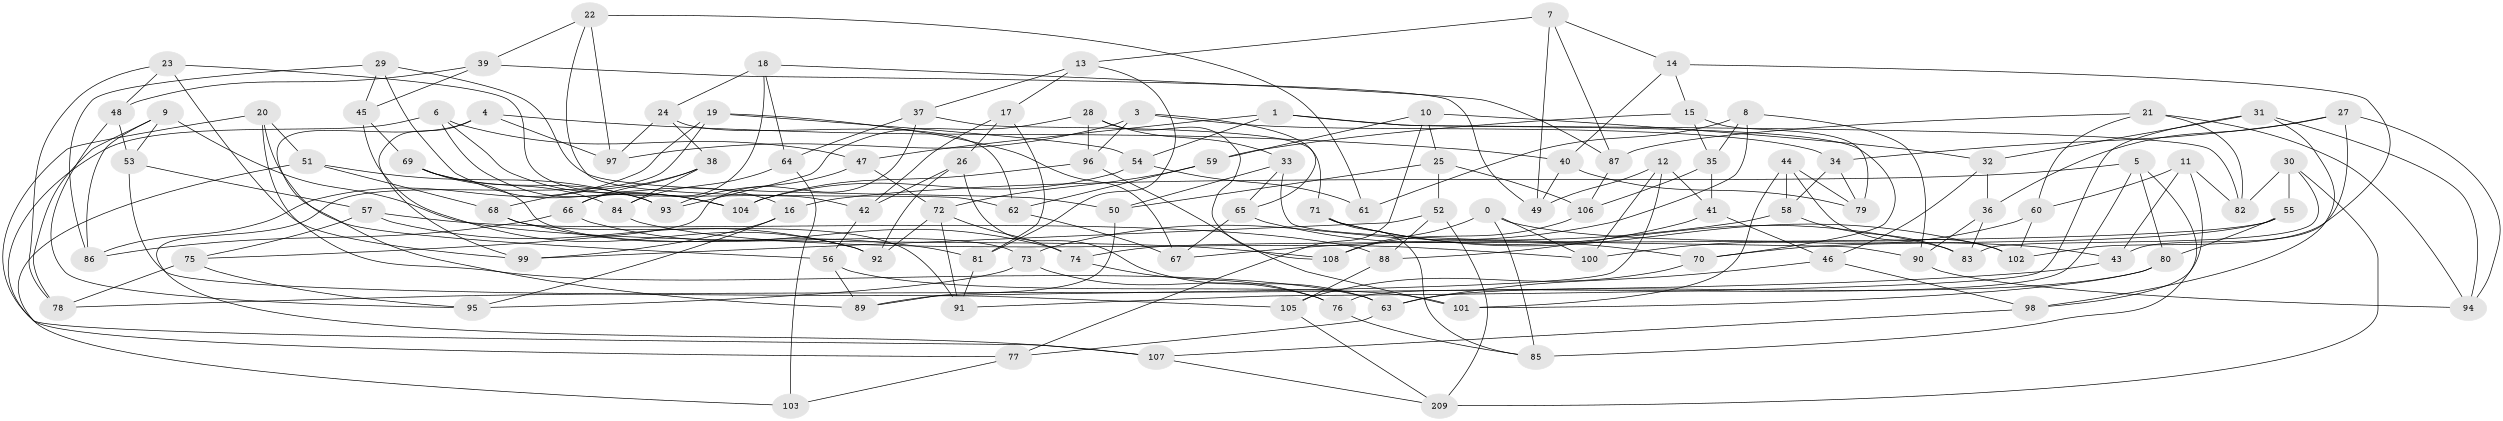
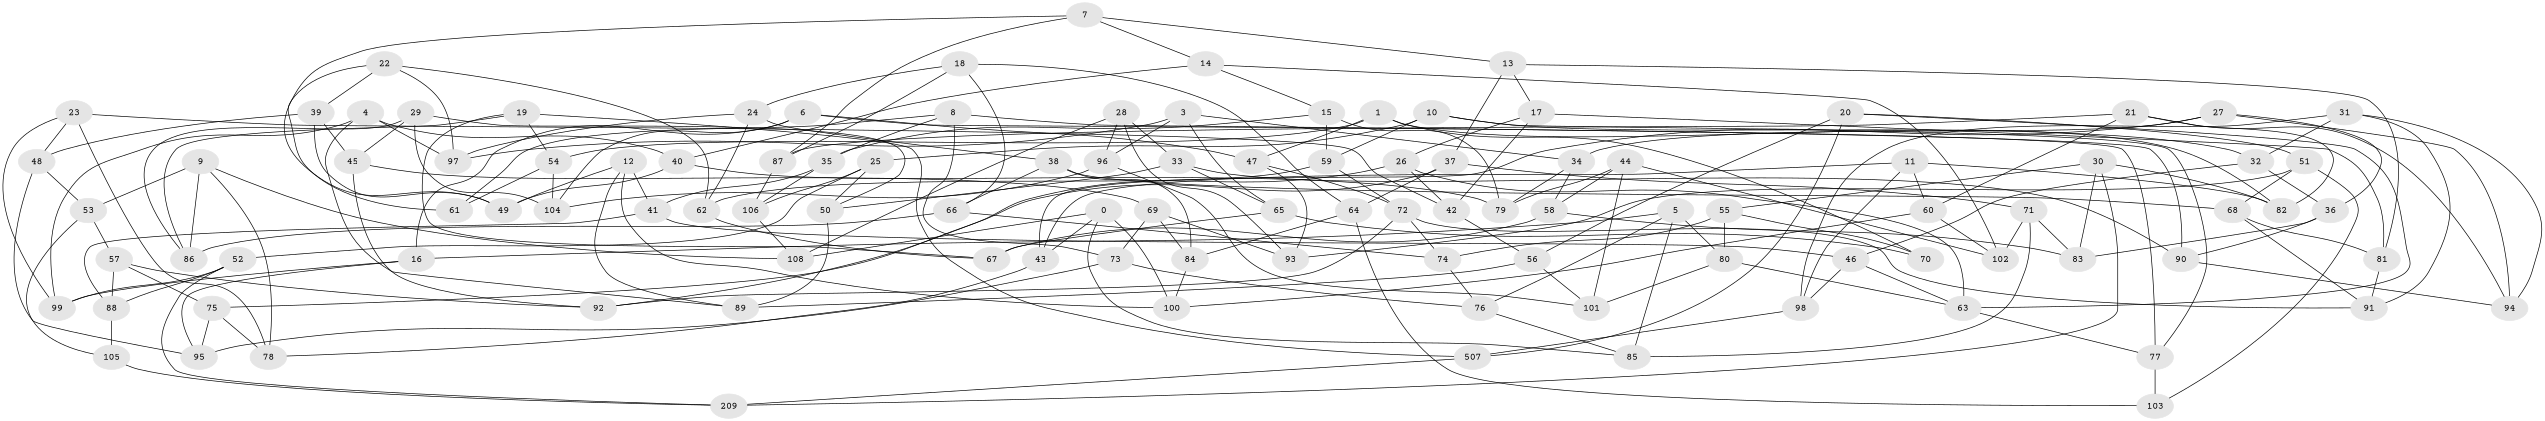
edge "70" -- "105": removed
node "107": label "107" -> "507"
